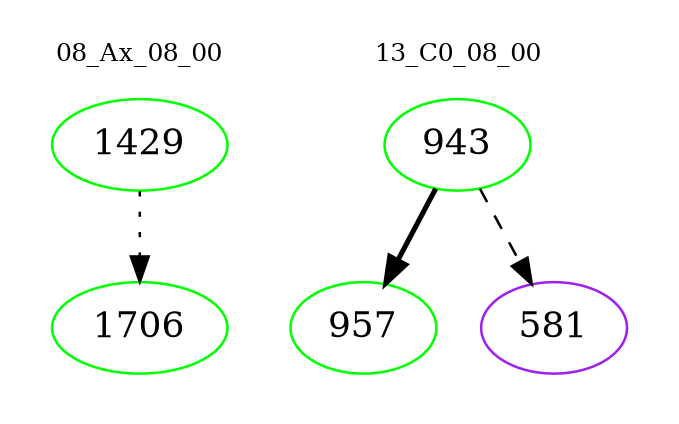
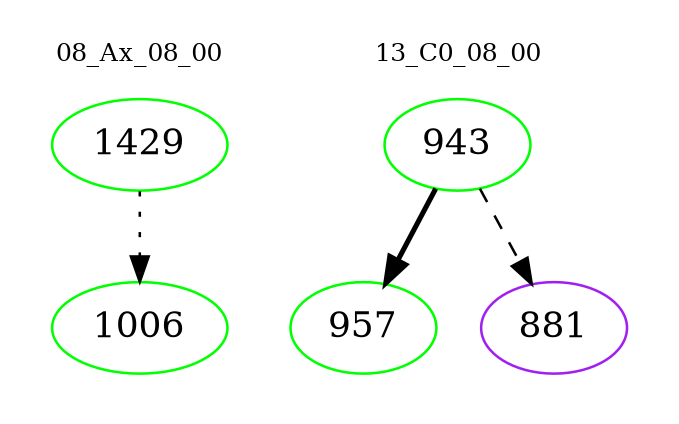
node "1706": label "1706" -> "1006"
node "581": label "581" -> "881"
